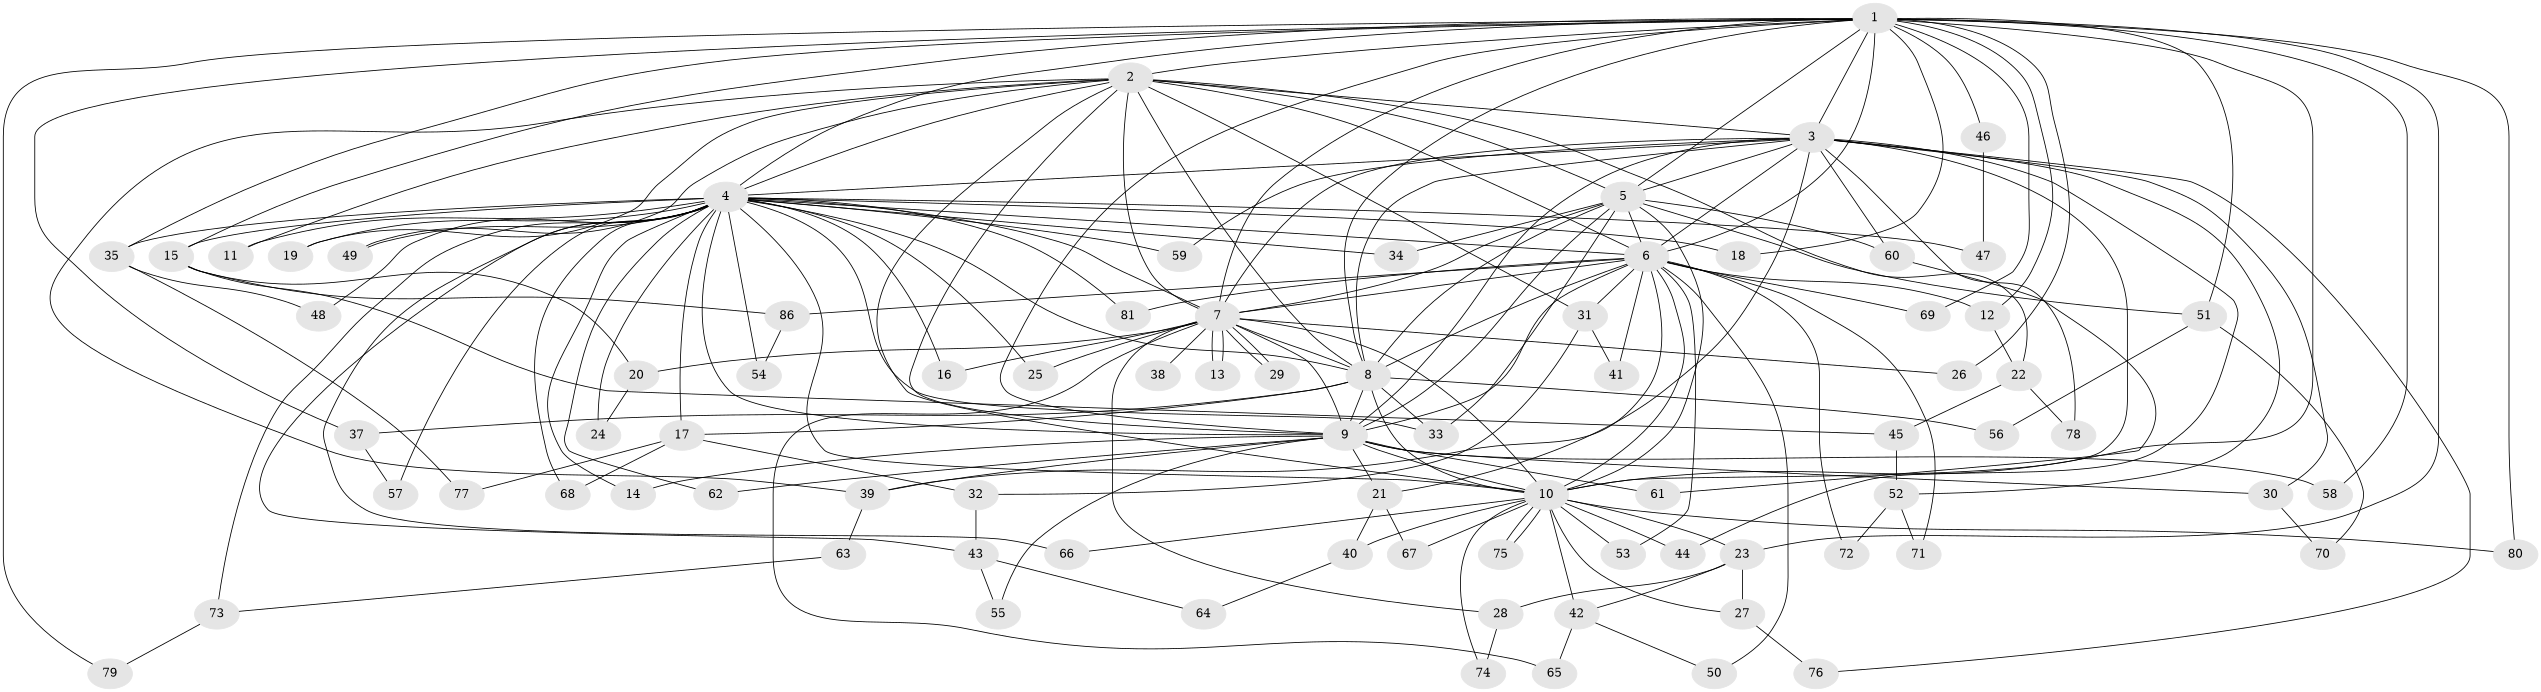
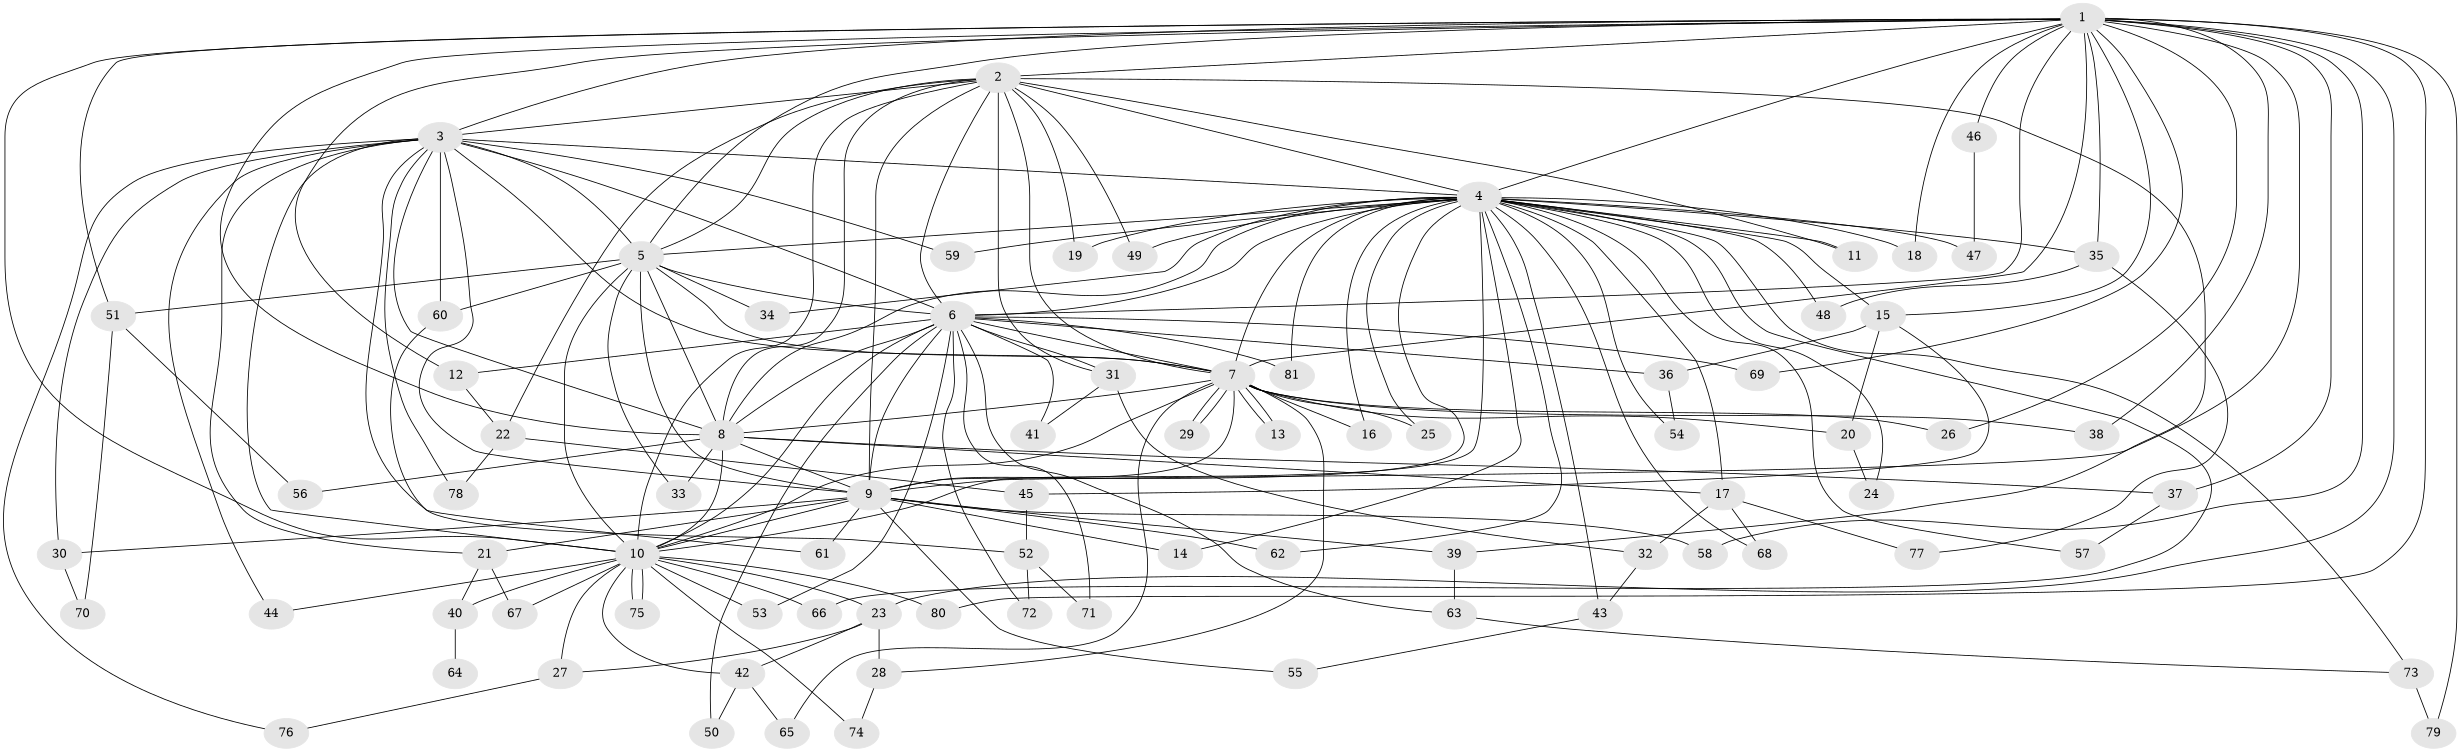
edge "1" -- "38": added
node "86": label "86" -> "36"
edge "4" -- "33": now "4" -- "5"
edge "6" -- "39": now "6" -- "63"
edge "43" -- "64": removed
